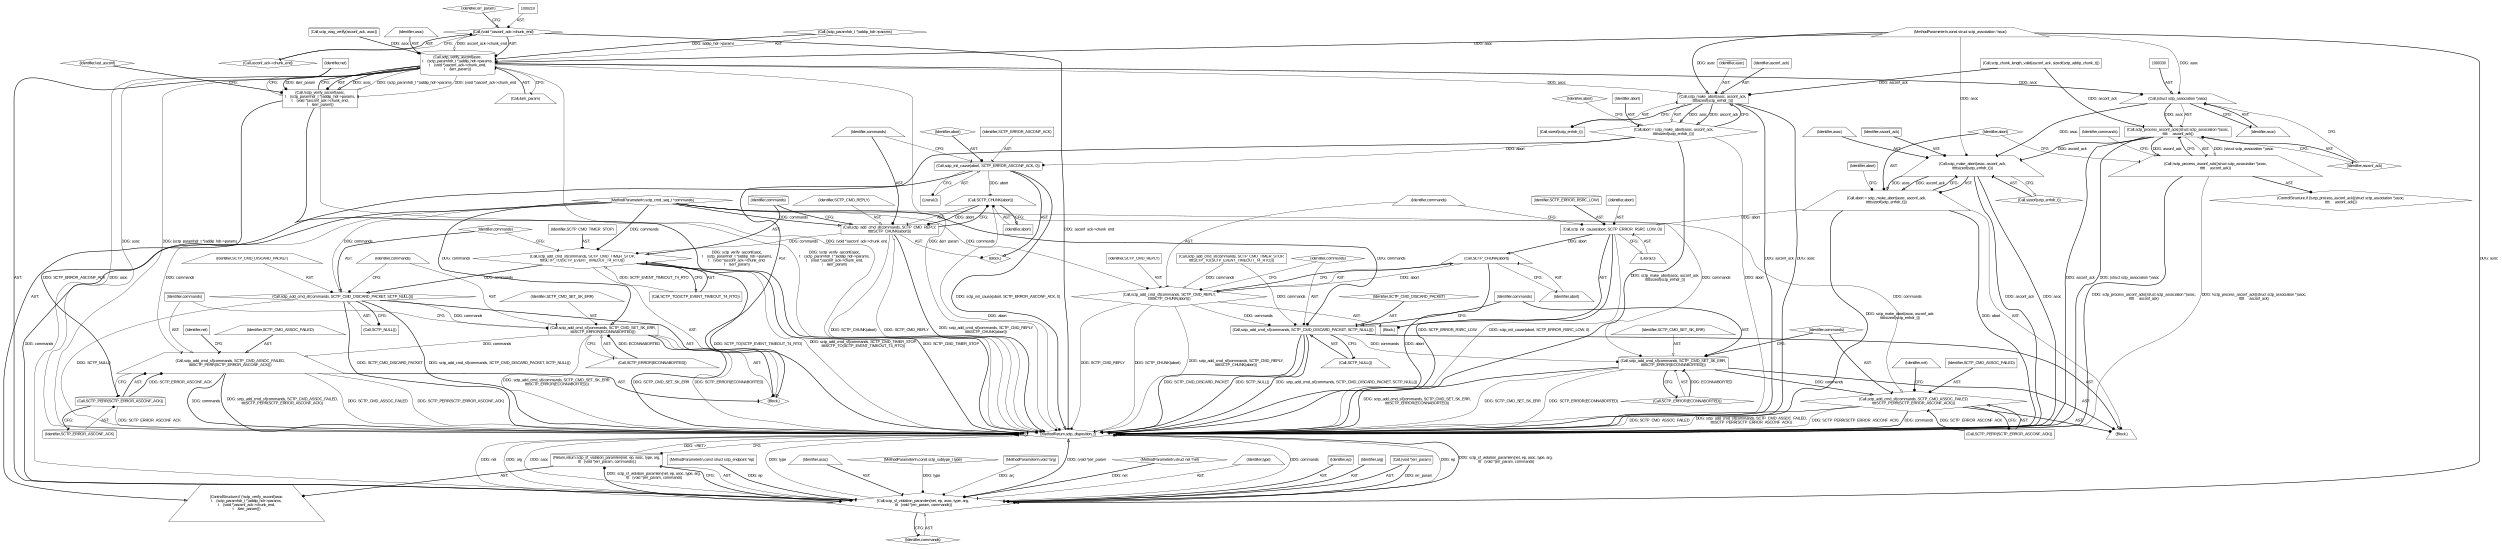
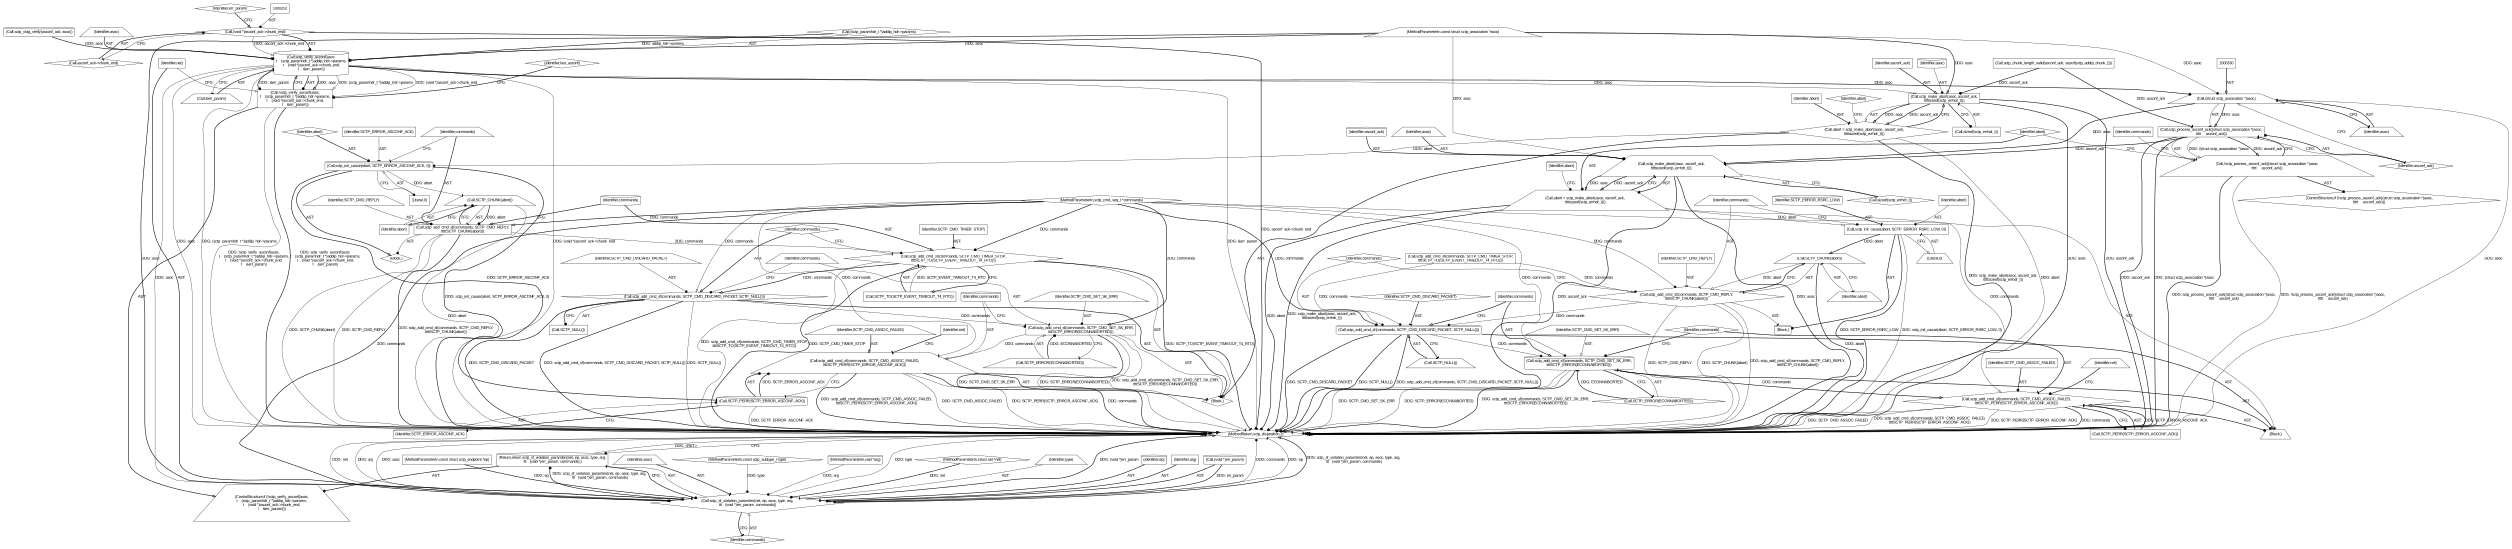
edge "(Identifier,SCTP_ERROR_RSRC_LOW)" -> "(Call,sctp_init_cause(abort, SCTP_ERROR_RSRC_LOW, 0))": arrowhead dot -> tee
edge "(Call,(struct sctp_association *)asoc)" -> "(MethodReturn,sctp_disposition_t)": added, label "DDG: asoc"
